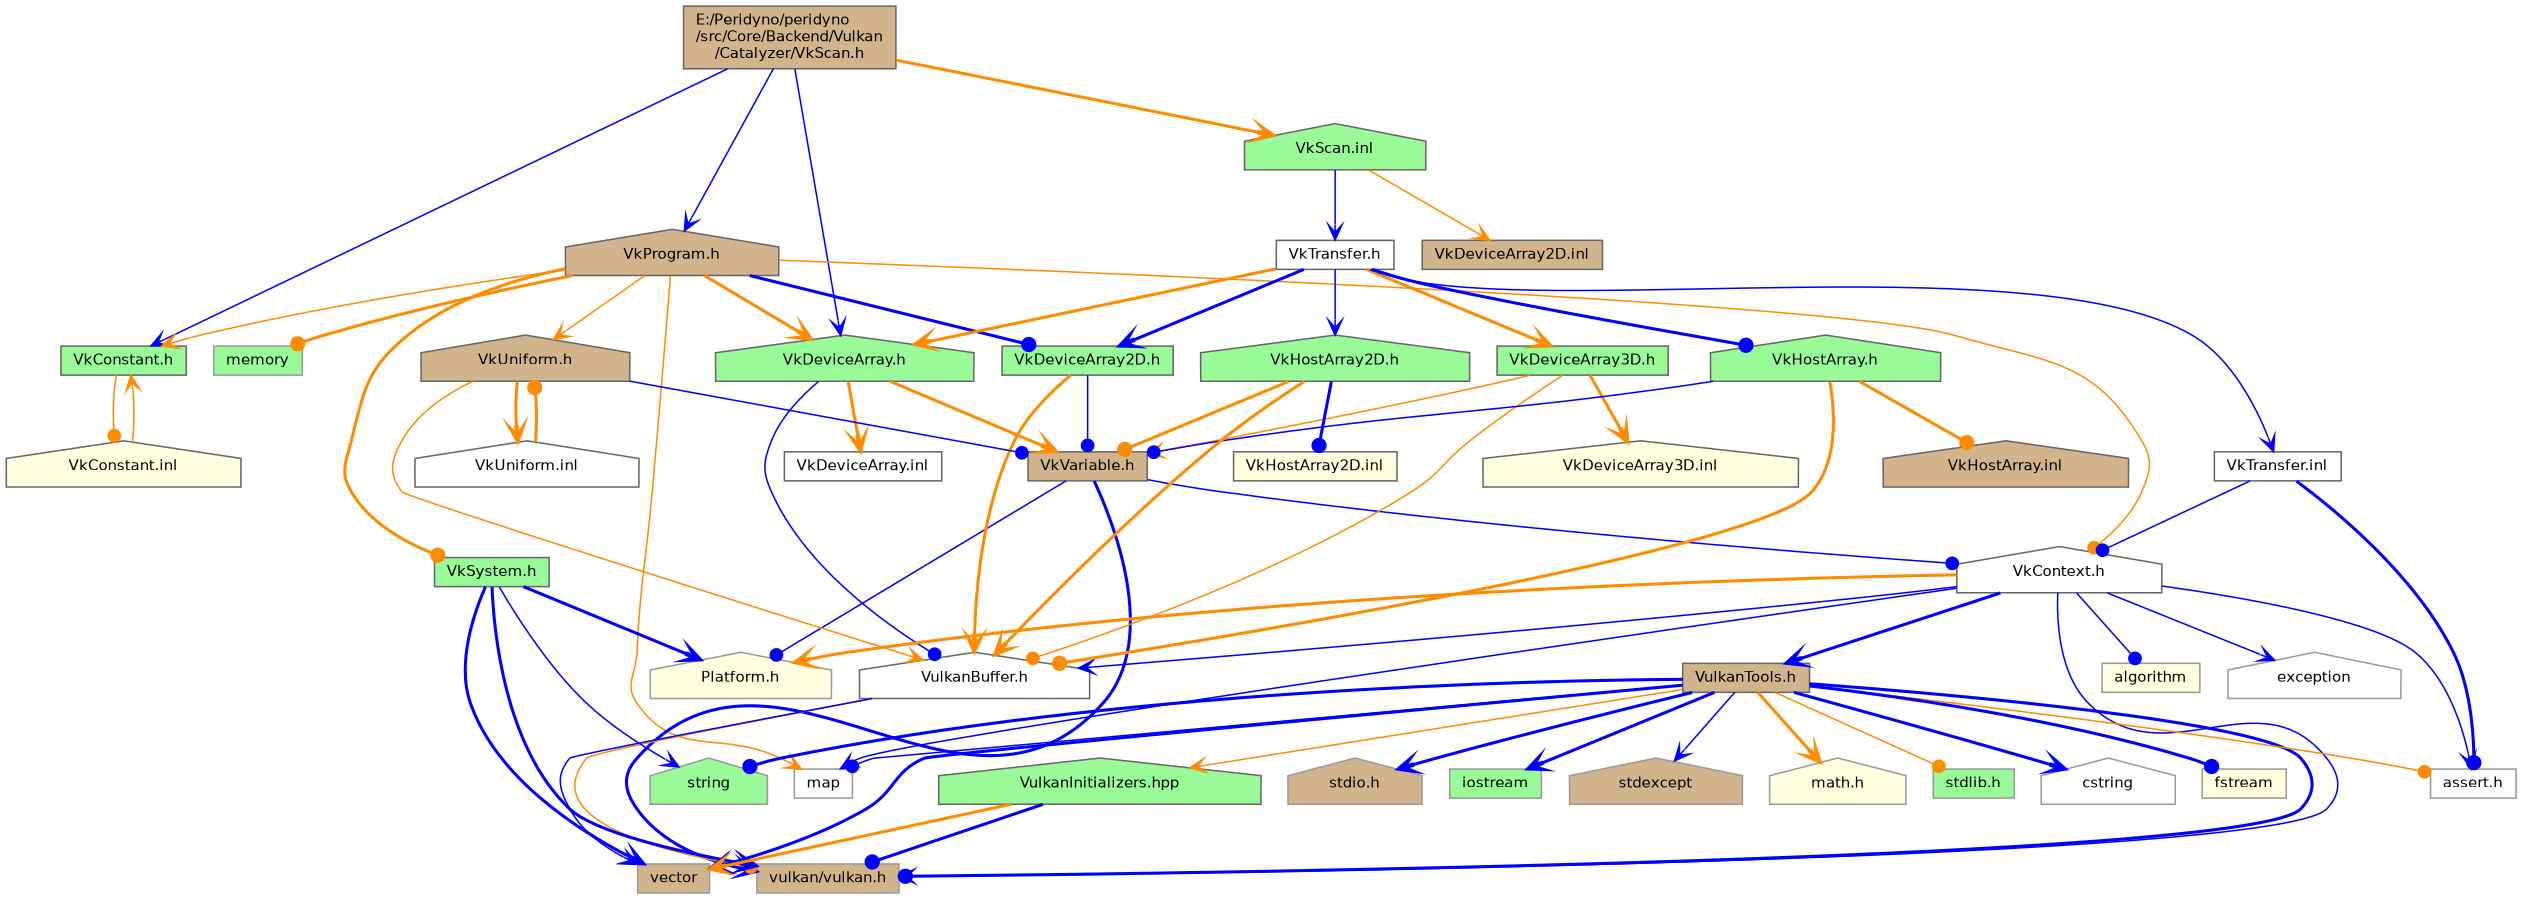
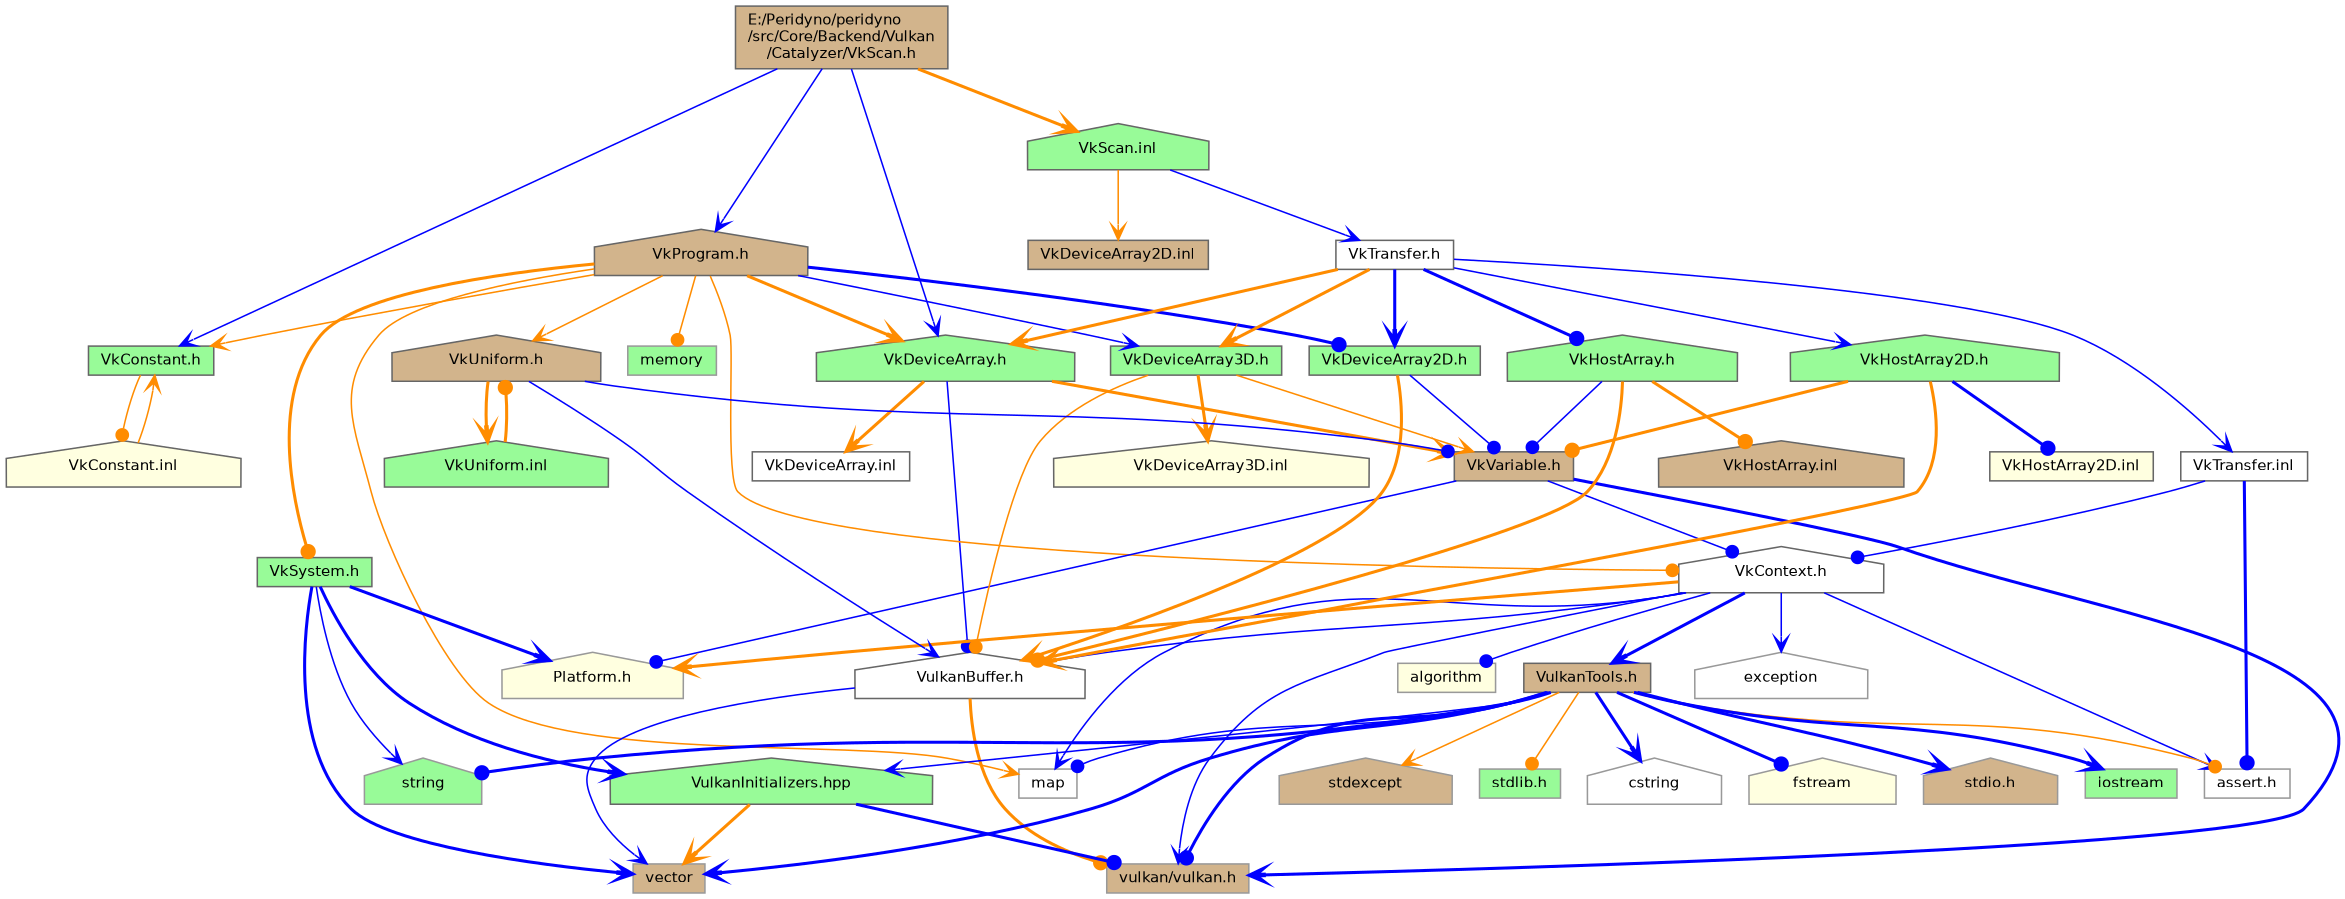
edge "VkProgram.h" -> "memory": style bold -> solid
edge "VkProgram.h" -> "VkDeviceArray3D.h": added
node "VkUniform.inl": fillcolor white -> palegreen
edge "VkUniform.h" -> "VulkanBuffer.h": color darkorange -> blue
edge "VulkanTools.h" -> "stdexcept": color blue -> darkorange
edge "VulkanTools.h" -> "VulkanInitializers.hpp": color darkorange -> blue
edge "VulkanBuffer.h" -> "vulkan/vulkan.h": style solid -> bold
node "math.h": removed
node "fstream": shape box -> house
edge "VkSystem.h" -> "vulkan/vulkan.h": now "VkSystem.h" -> "VulkanInitializers.hpp"
